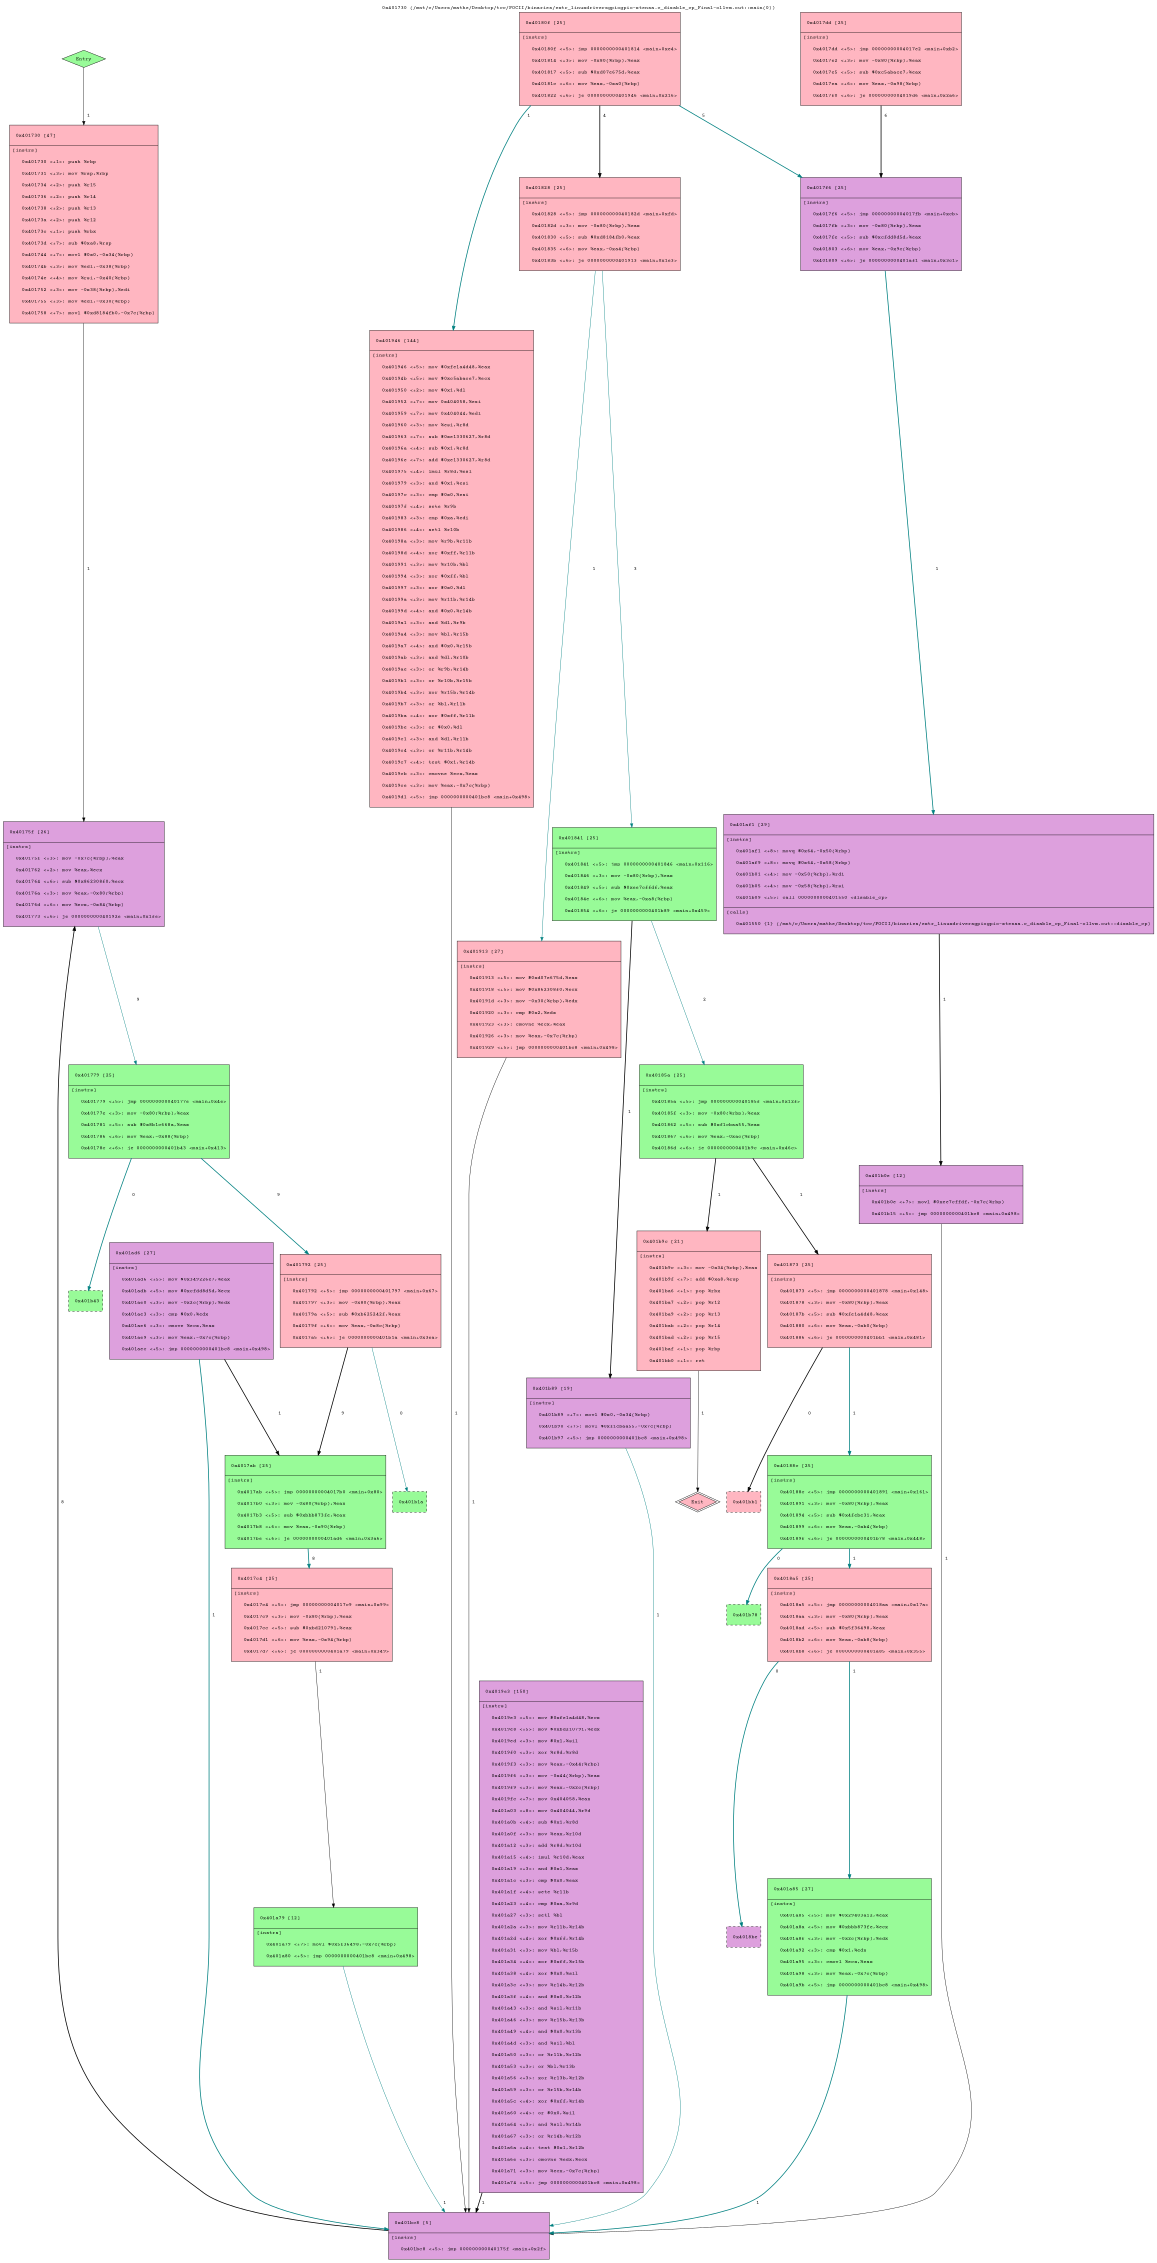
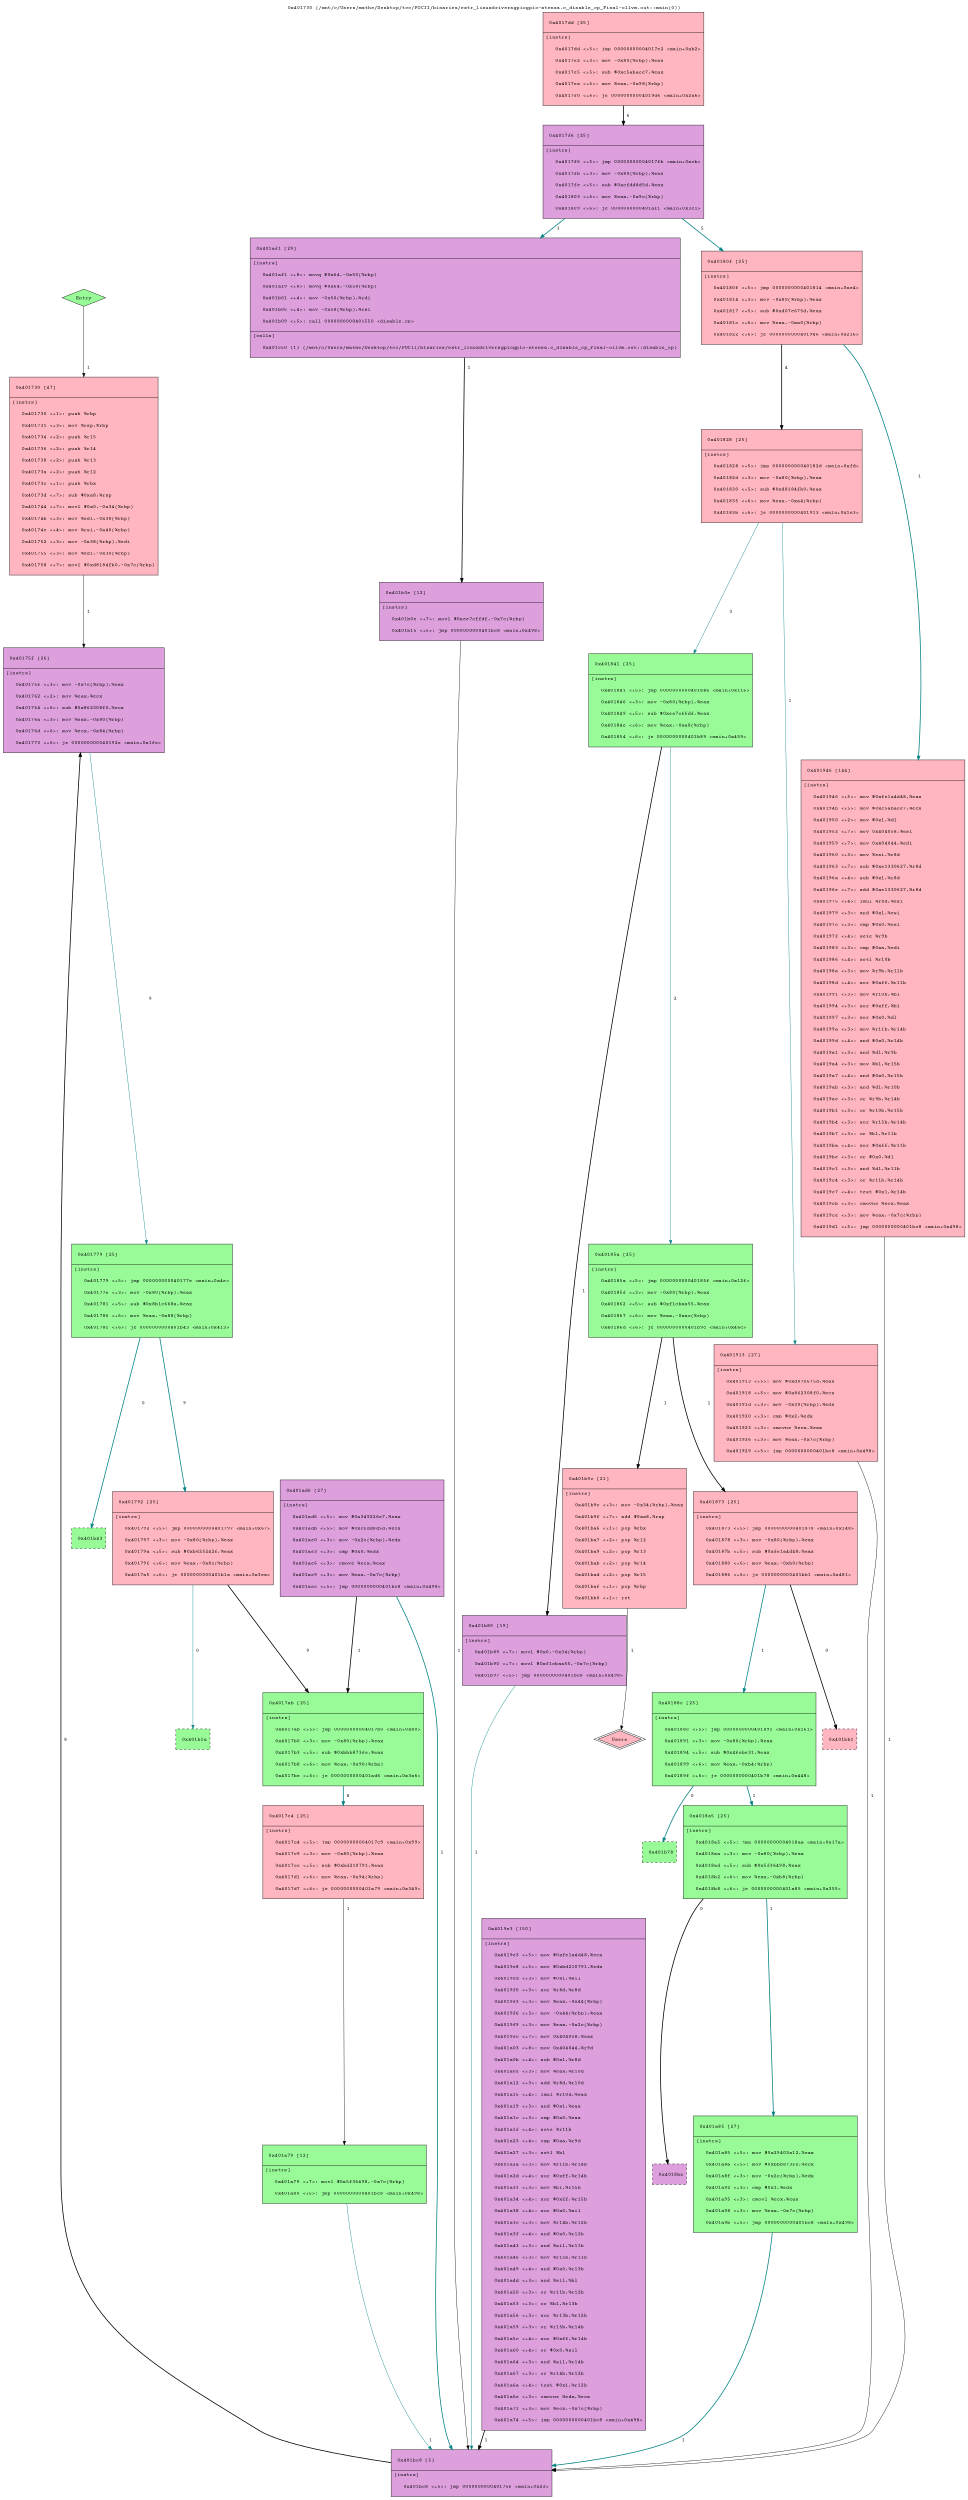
edge "0x40180f [25]" -> "0x4017f6 [25]": reversed
node "Exit": label "Exit" -> "Users"
node "0x4018a5 [25]": fillcolor lightpink -> palegreen
edge "0x4018a5 [25]" -> "0x4018be": color teal -> black
